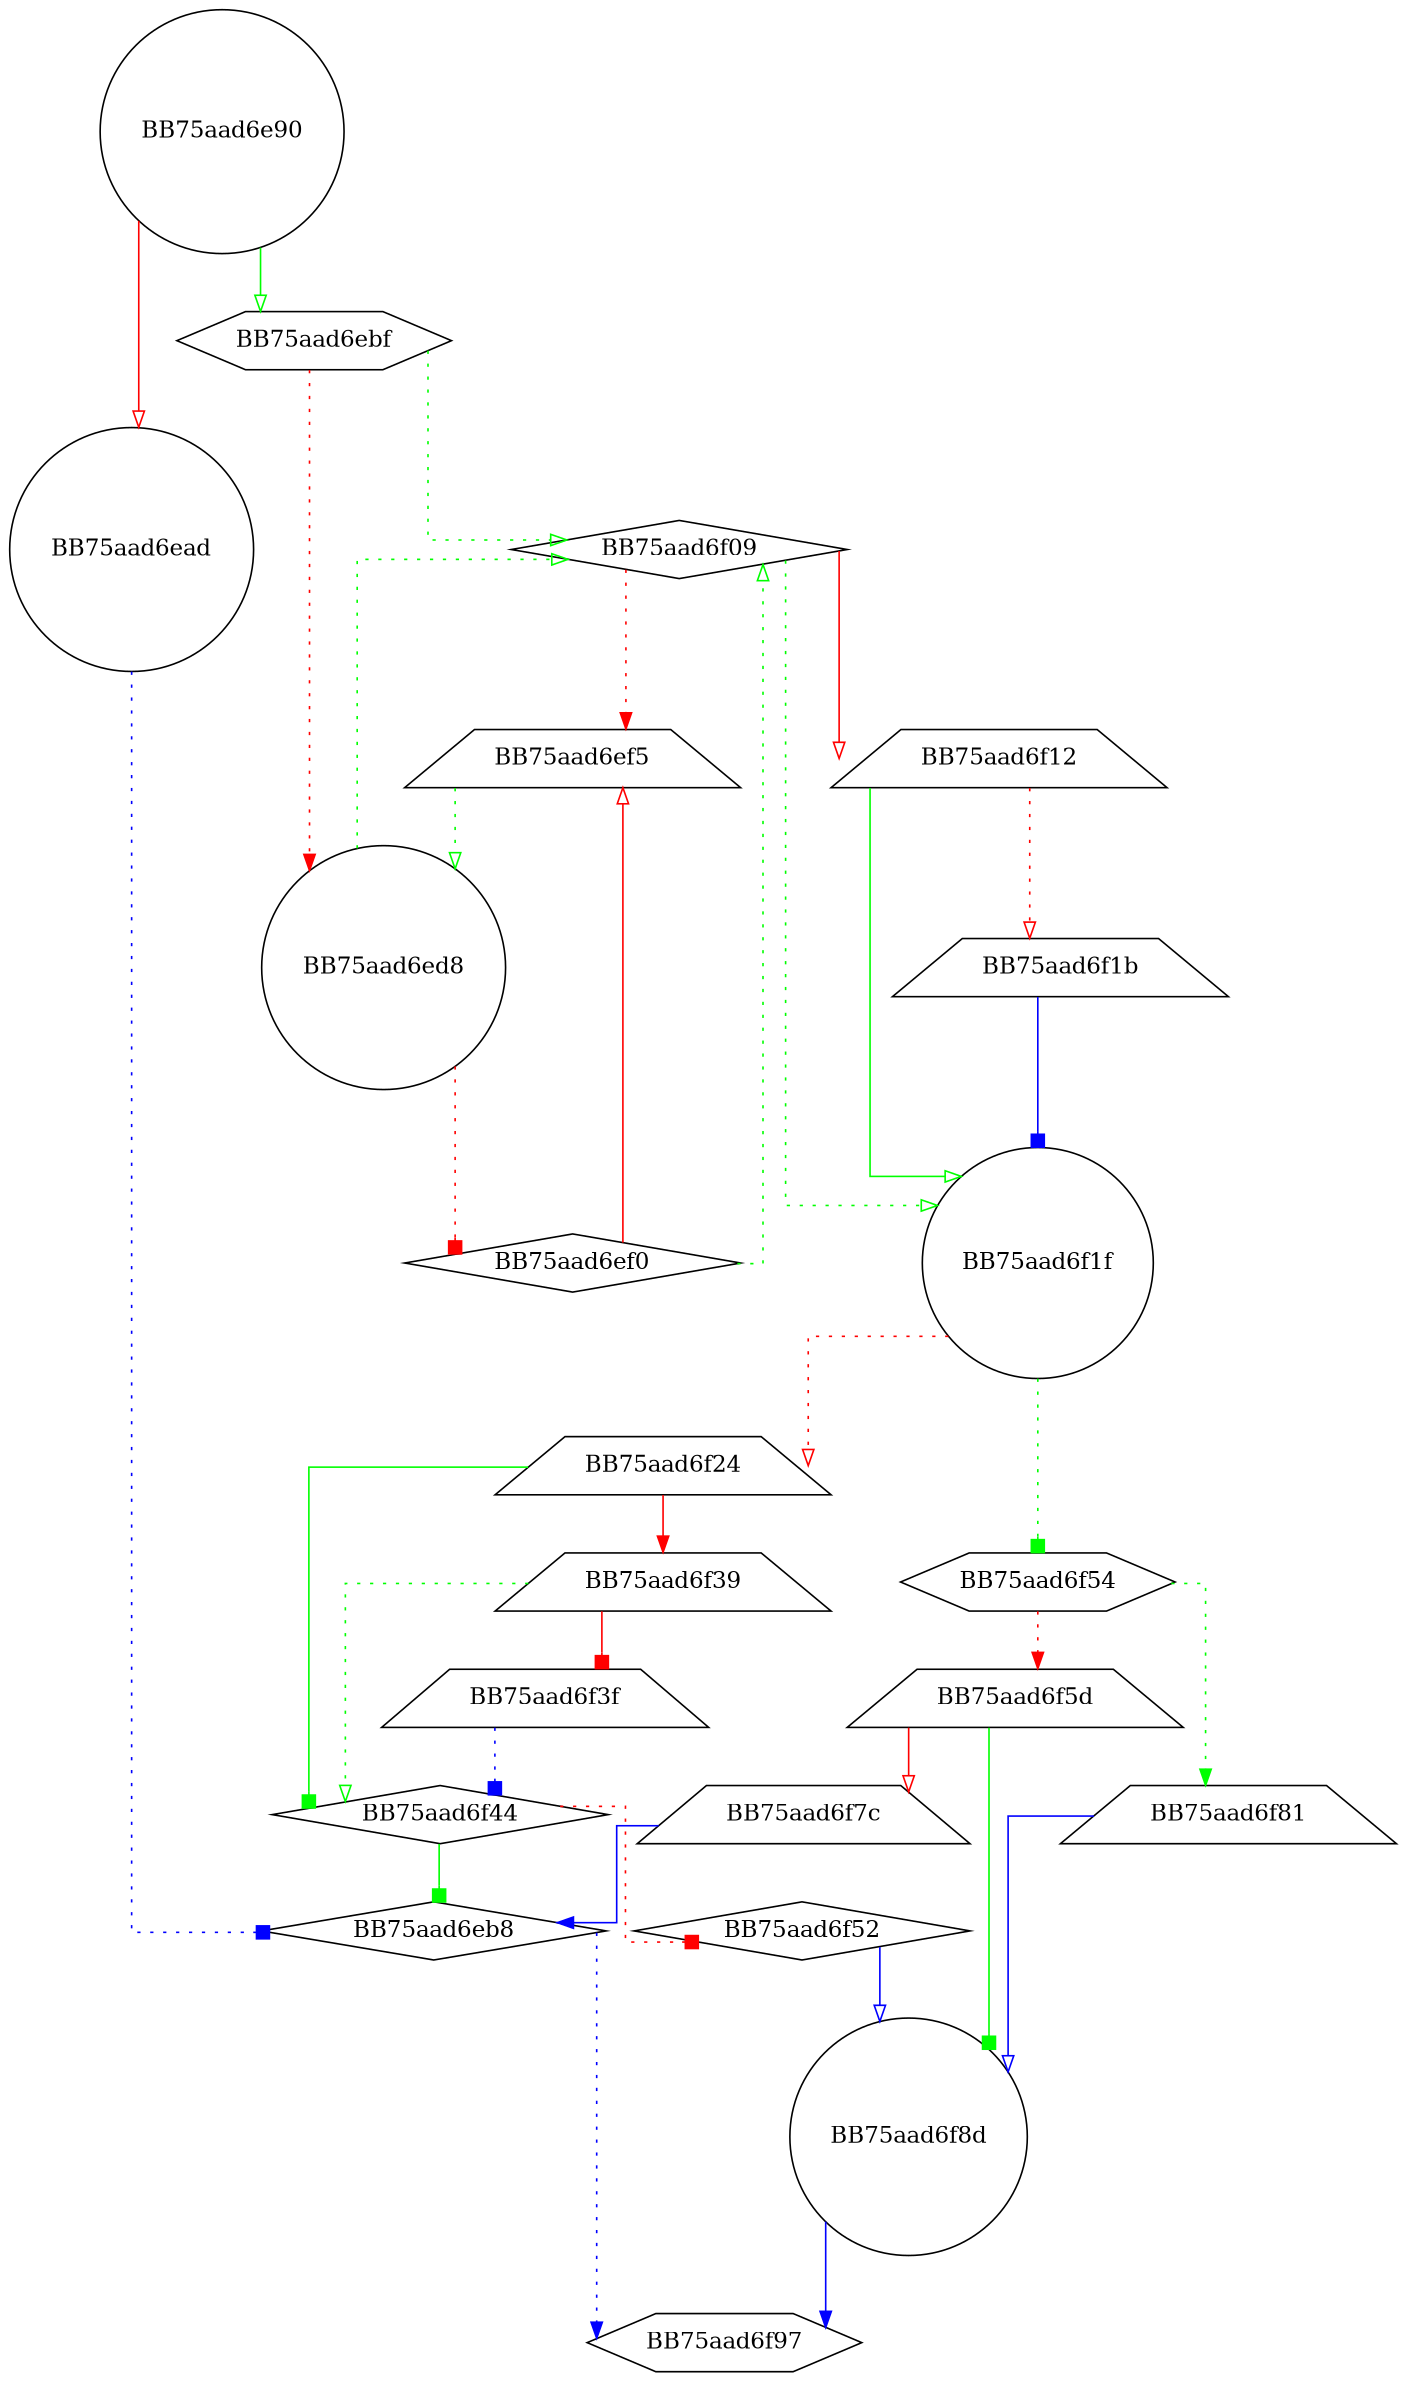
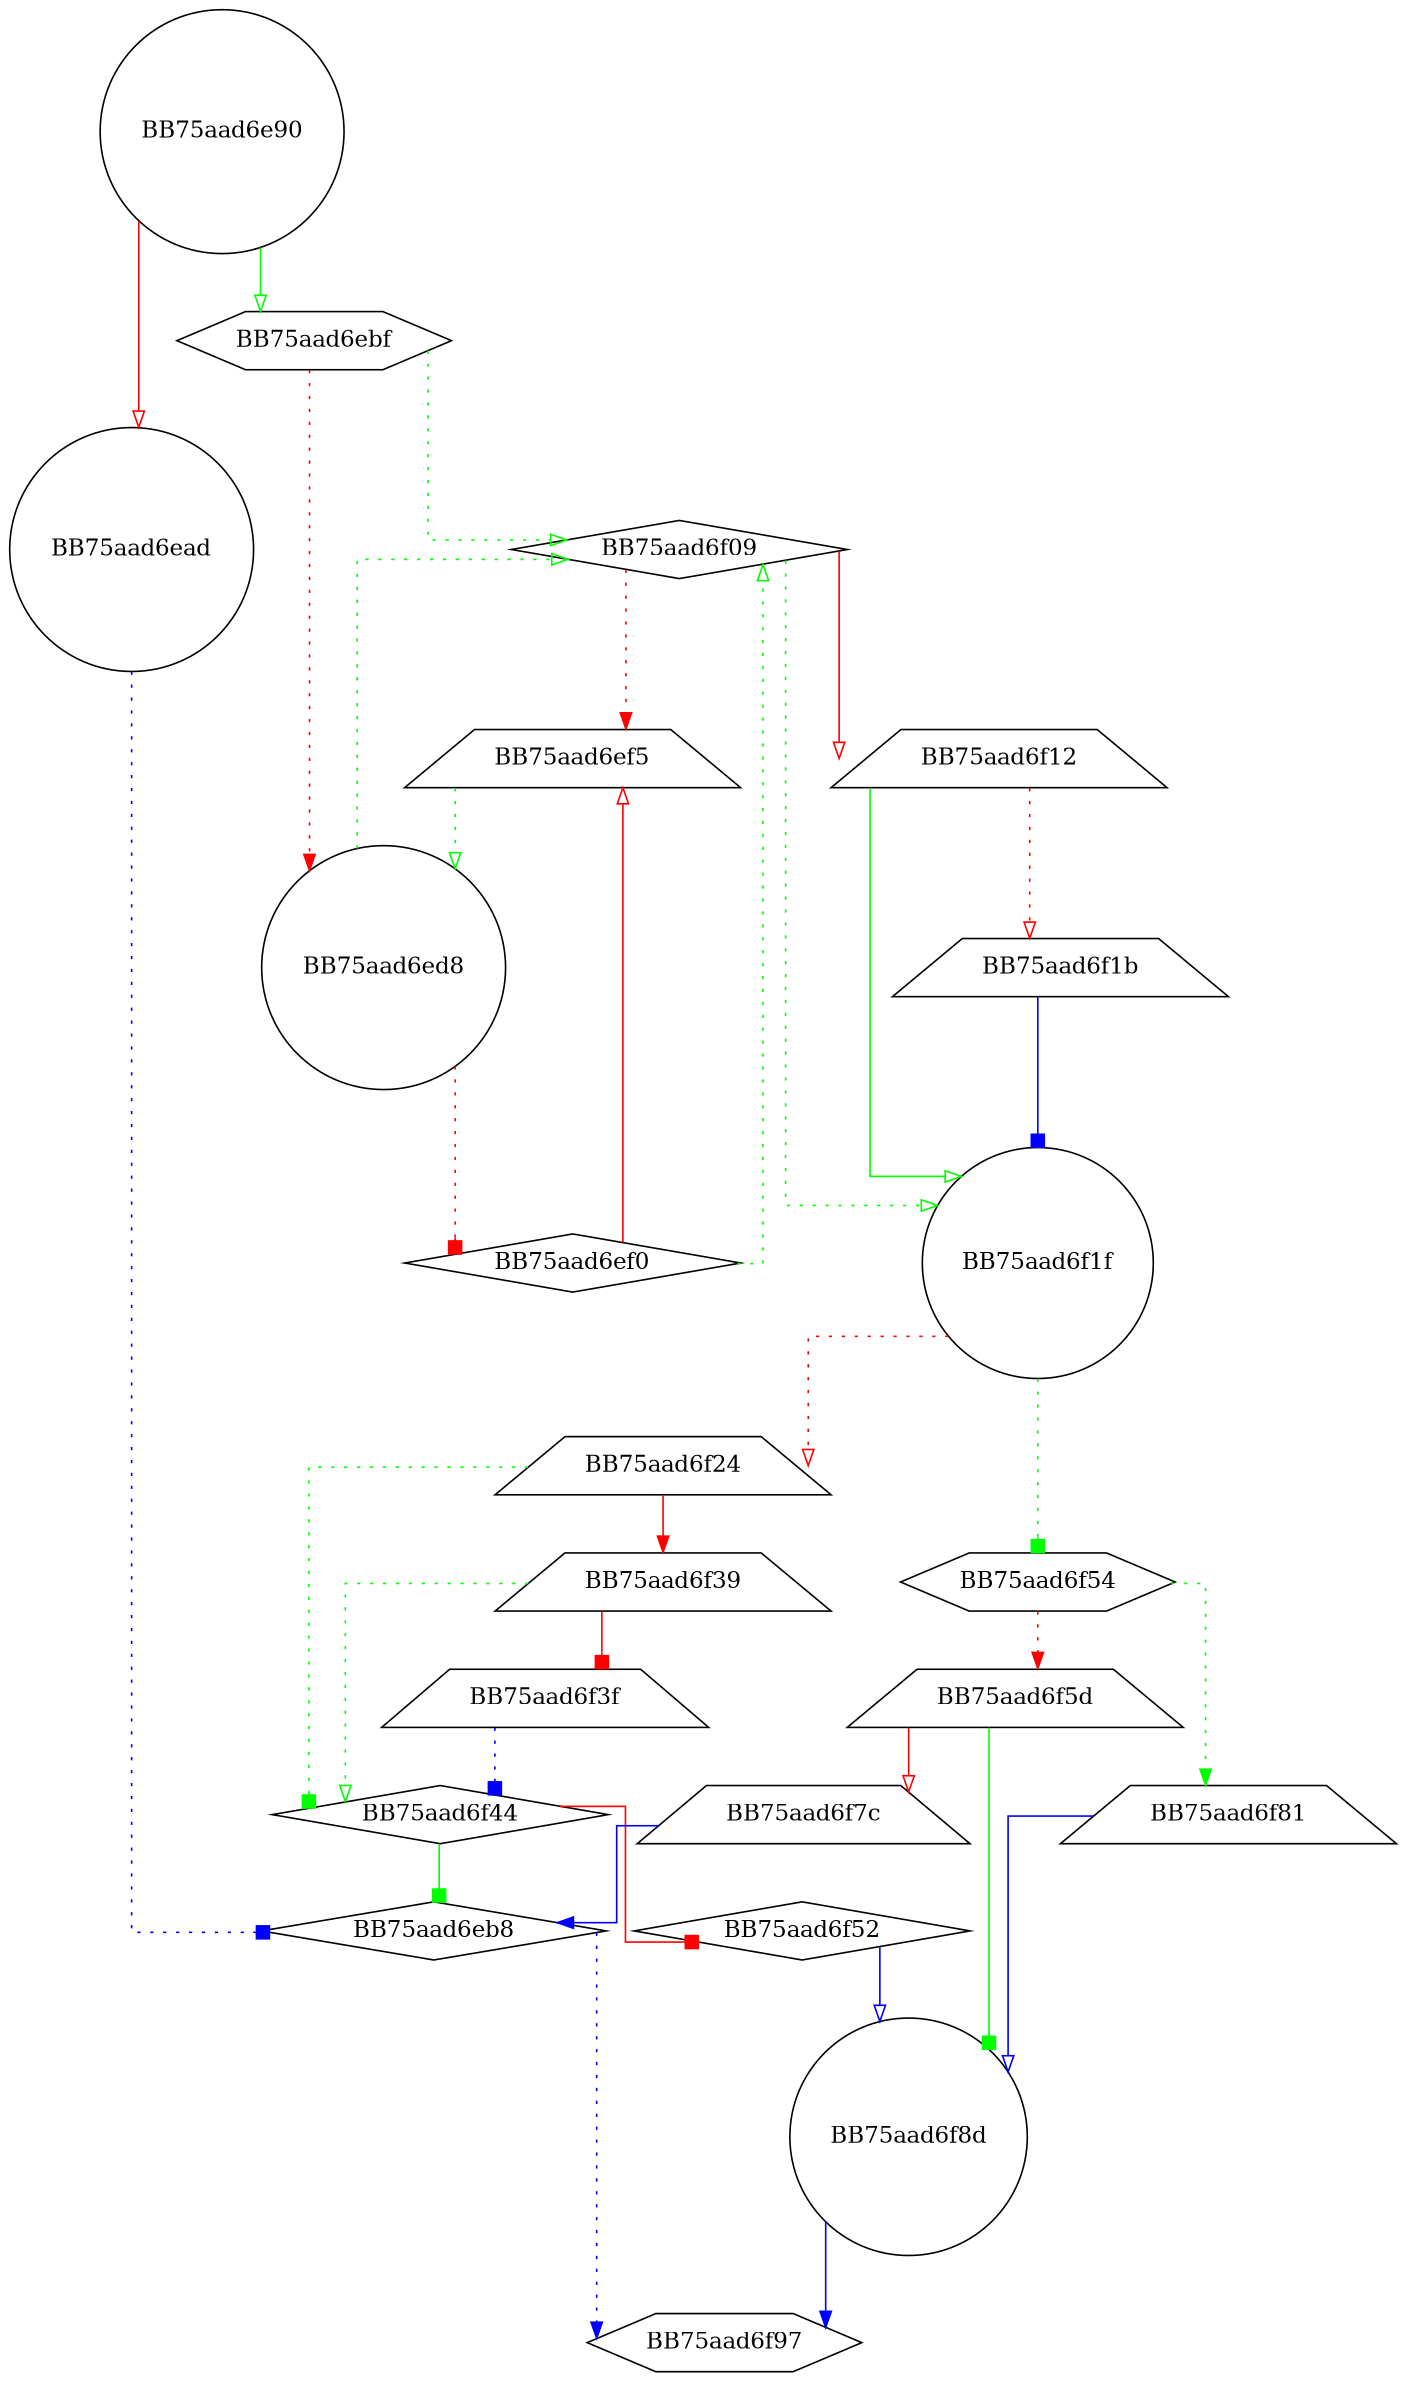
edge "BB75aad6f24" -> "BB75aad6f44": style solid -> dotted
edge "BB75aad6f44" -> "BB75aad6f52": style dotted -> solid
